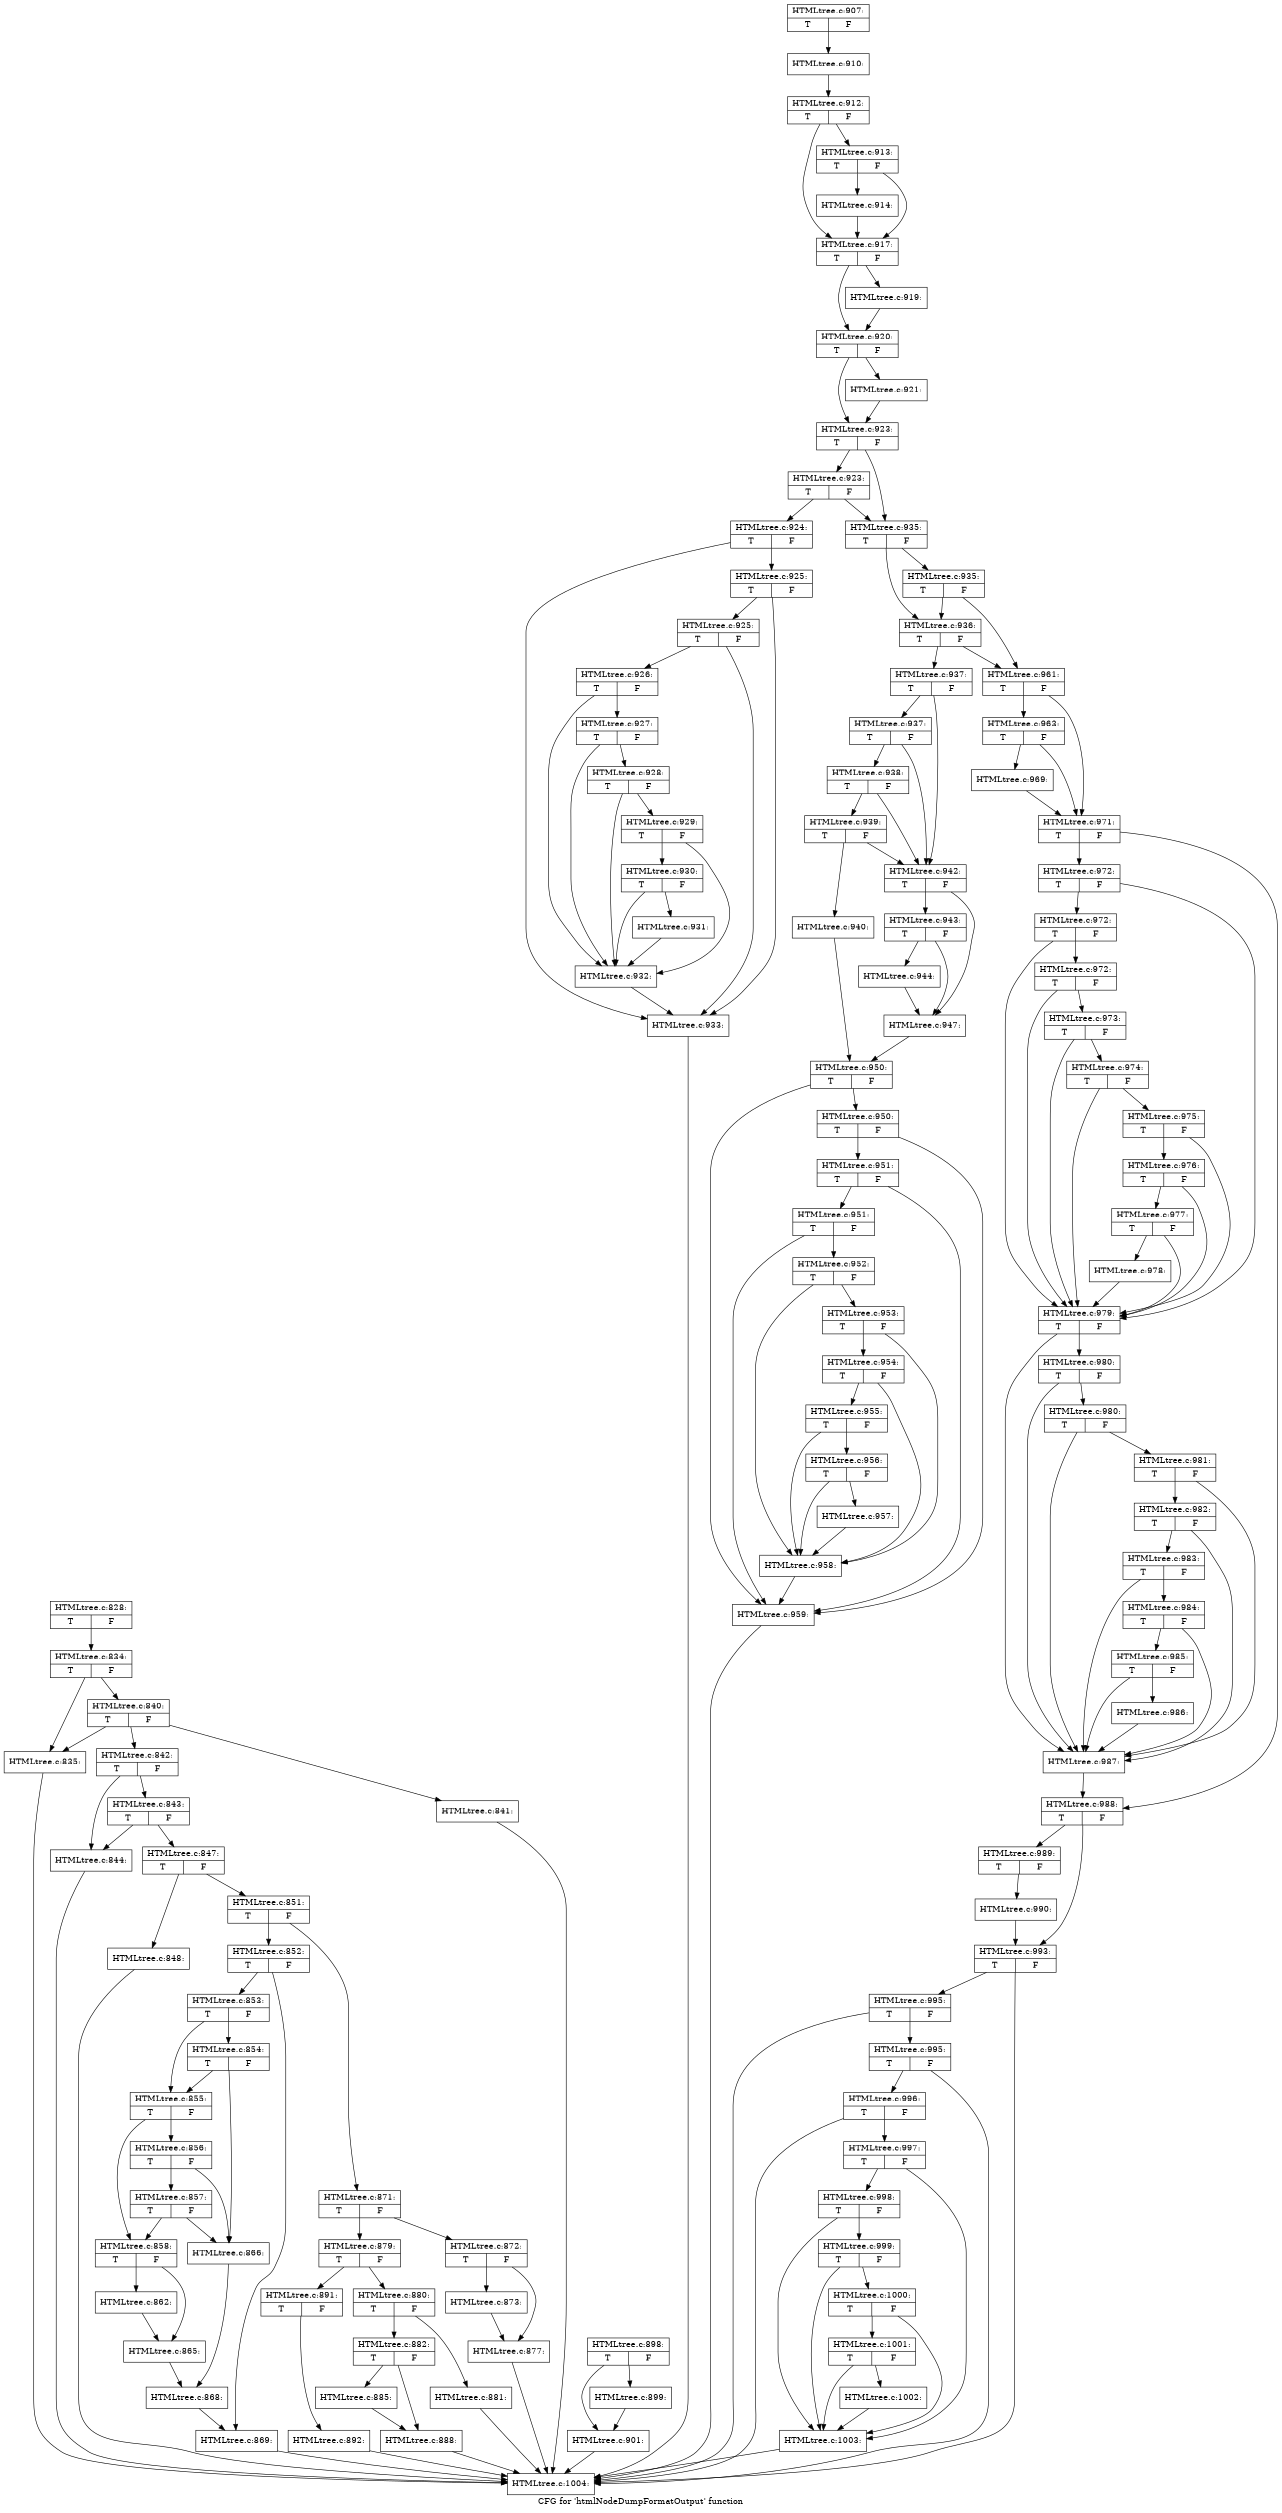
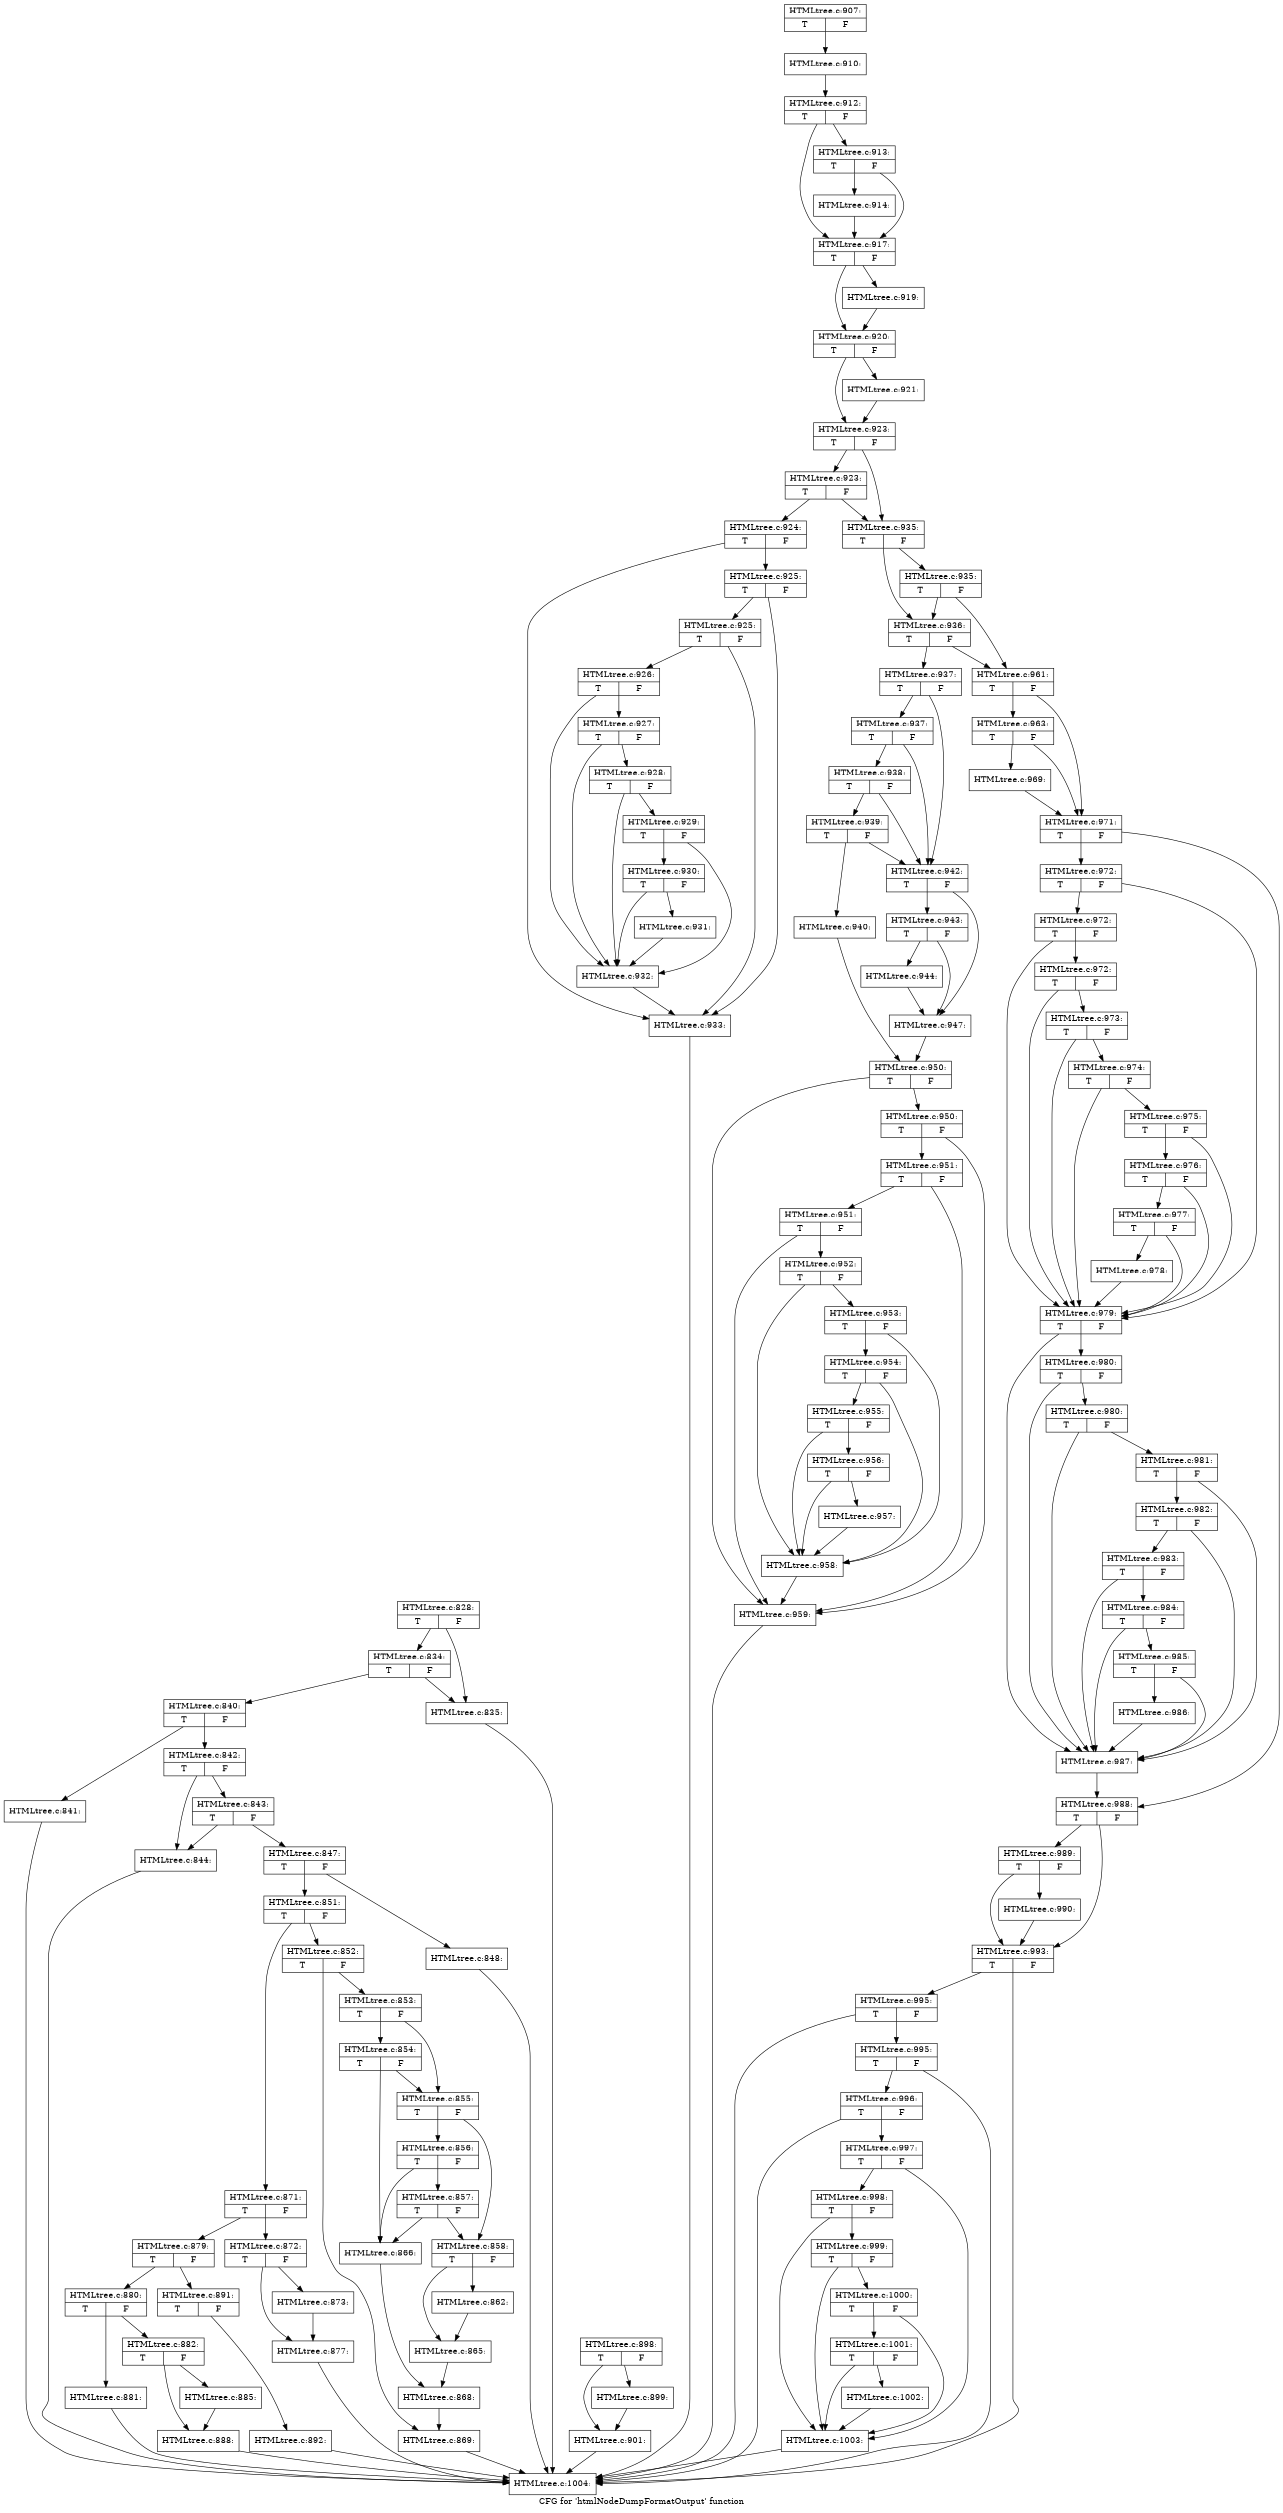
edge "HTMLtree.c:840:" -> "HTMLtree.c:835:": now "HTMLtree.c:828:" -> "HTMLtree.c:835:"
edge "HTMLtree.c:989:" -> "HTMLtree.c:993:": added
